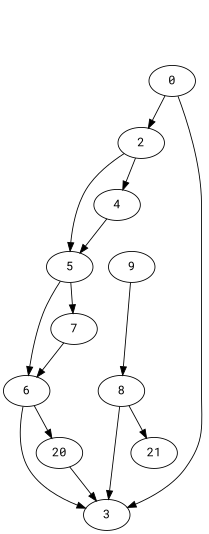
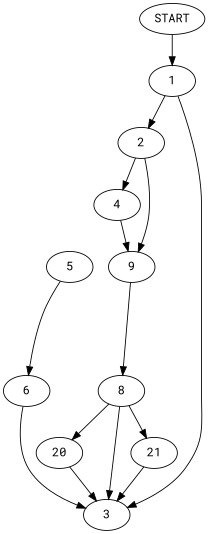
node "START": added
node "0": label "0" -> "1"
edge "2" -> "5": now "2" -> "9"
edge "4" -> "5": now "4" -> "9"
node "7": removed
edge "6" -> "20": now "8" -> "20"
edge "21" -> "3": added
